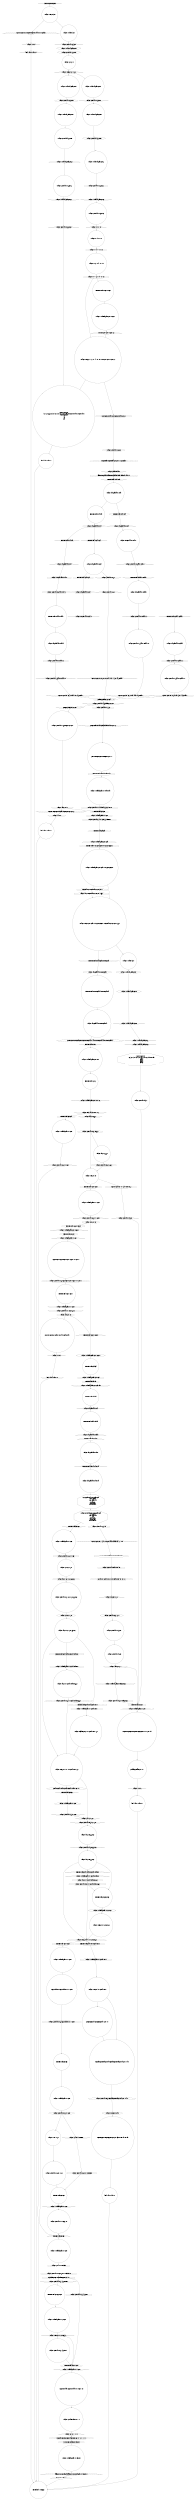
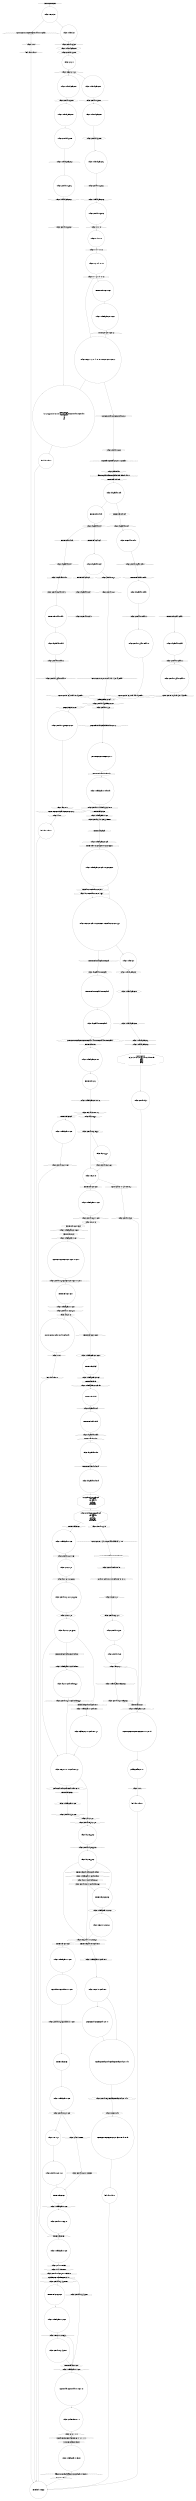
node "(<operator>.or,v20 & 0xFFF7FFFC | 3)": added
